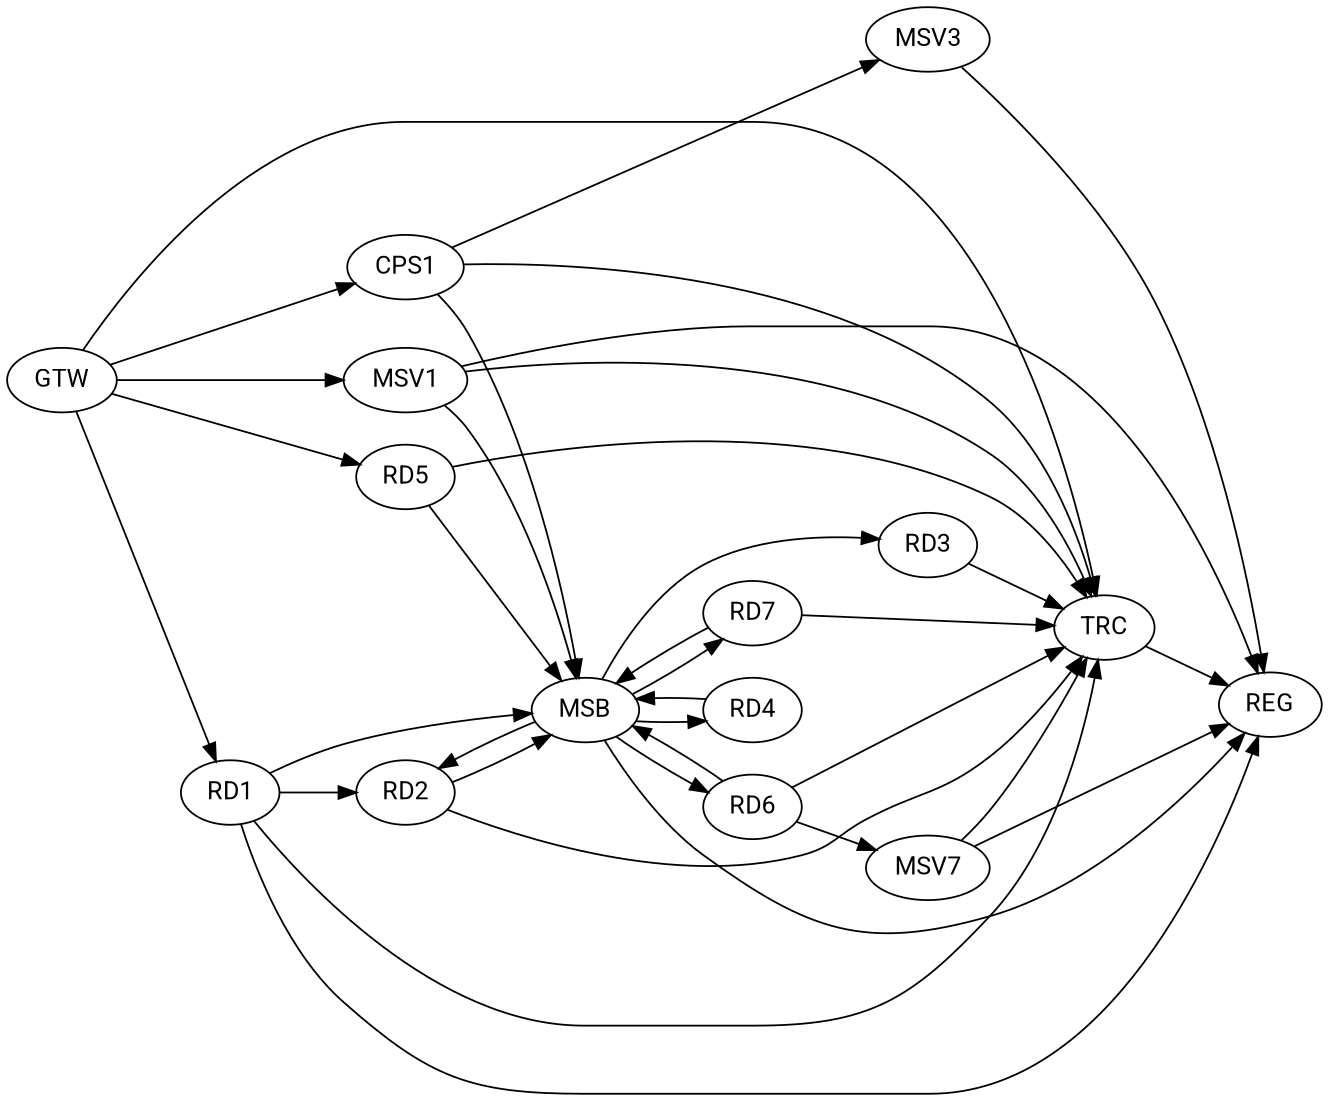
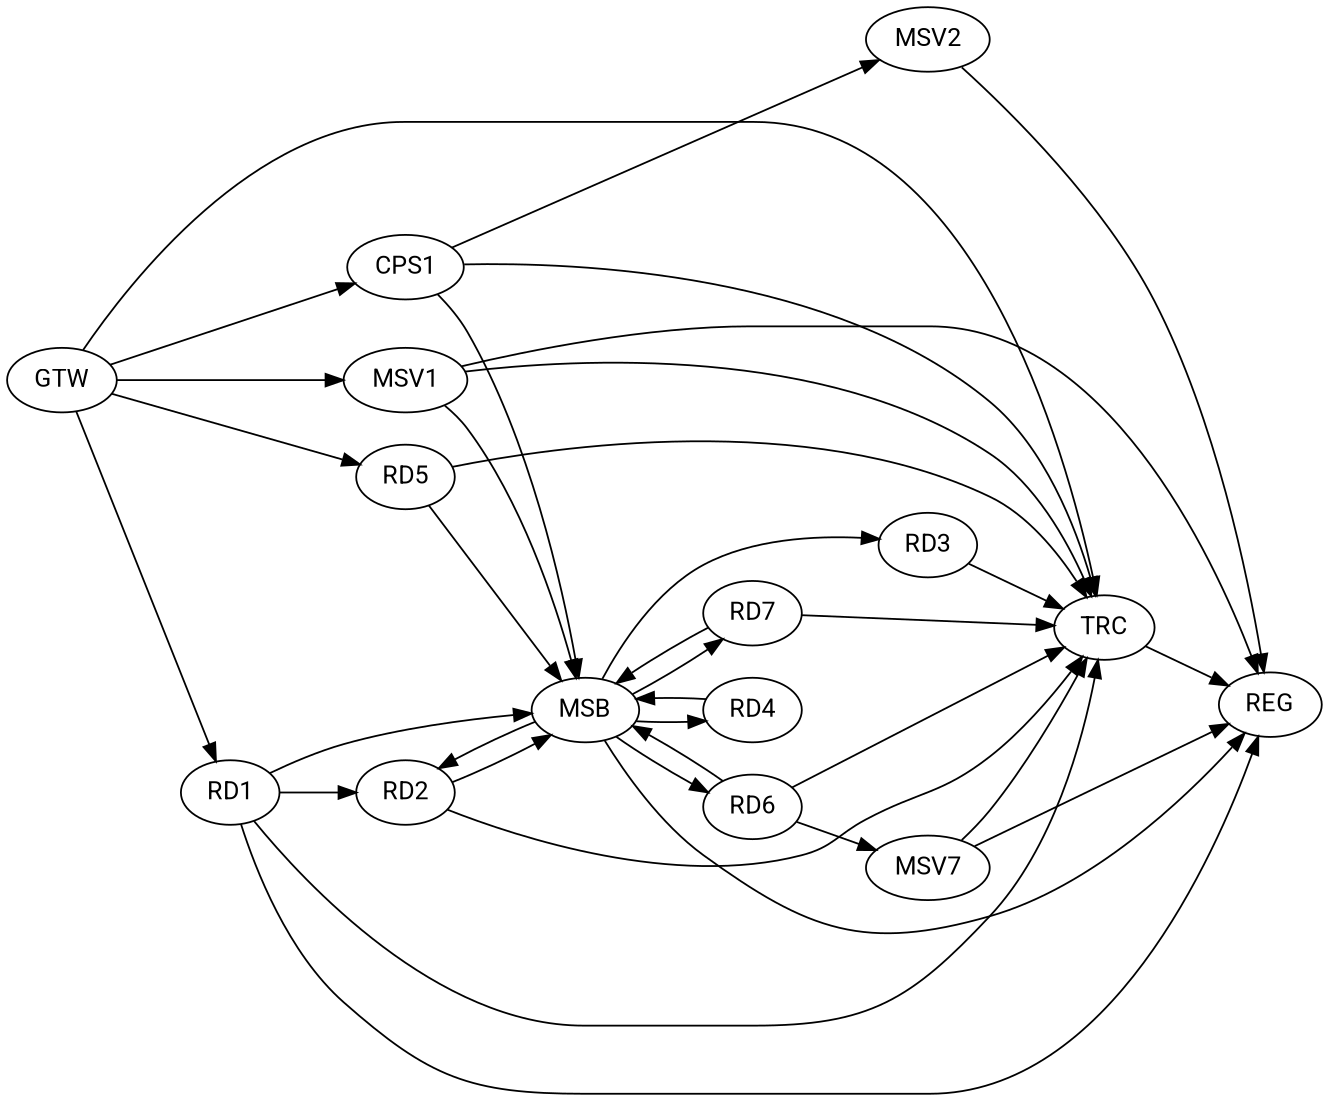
node "MSV3": label "MSV3" -> "MSV2"
